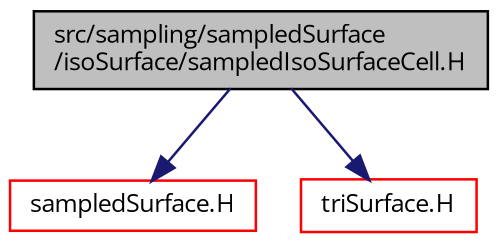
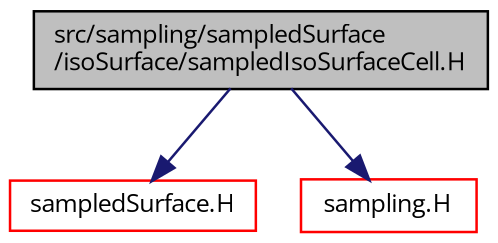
node "triSurface.H": label "triSurface.H" -> "sampling.H"
